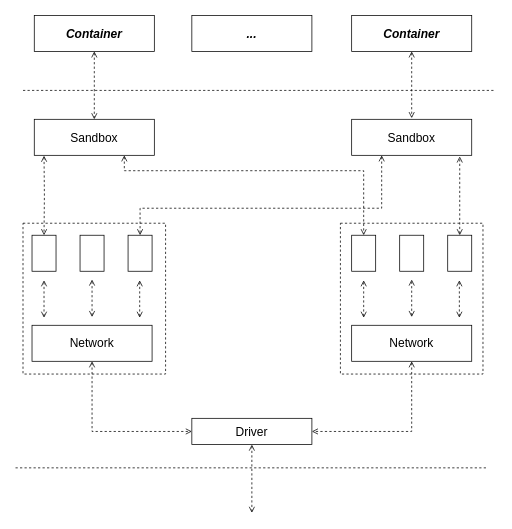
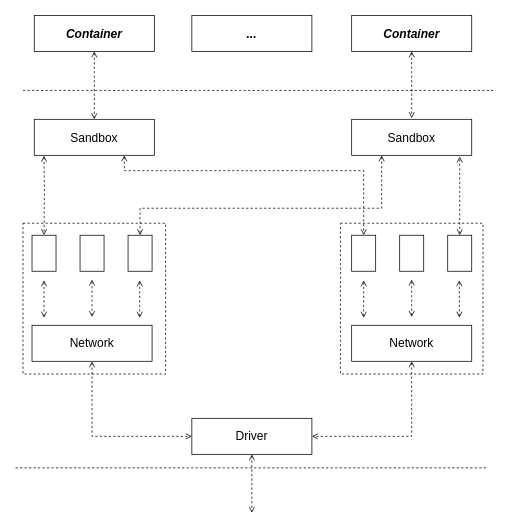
node "Driver": size 120x26 -> 120x36
